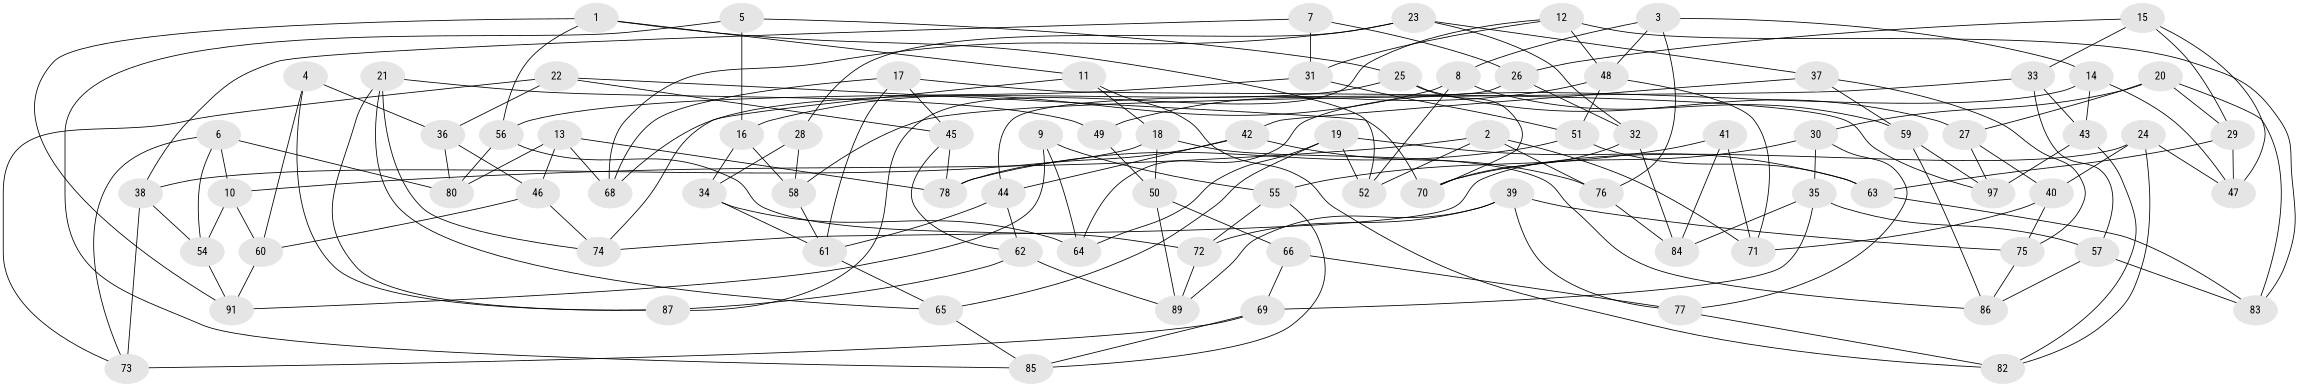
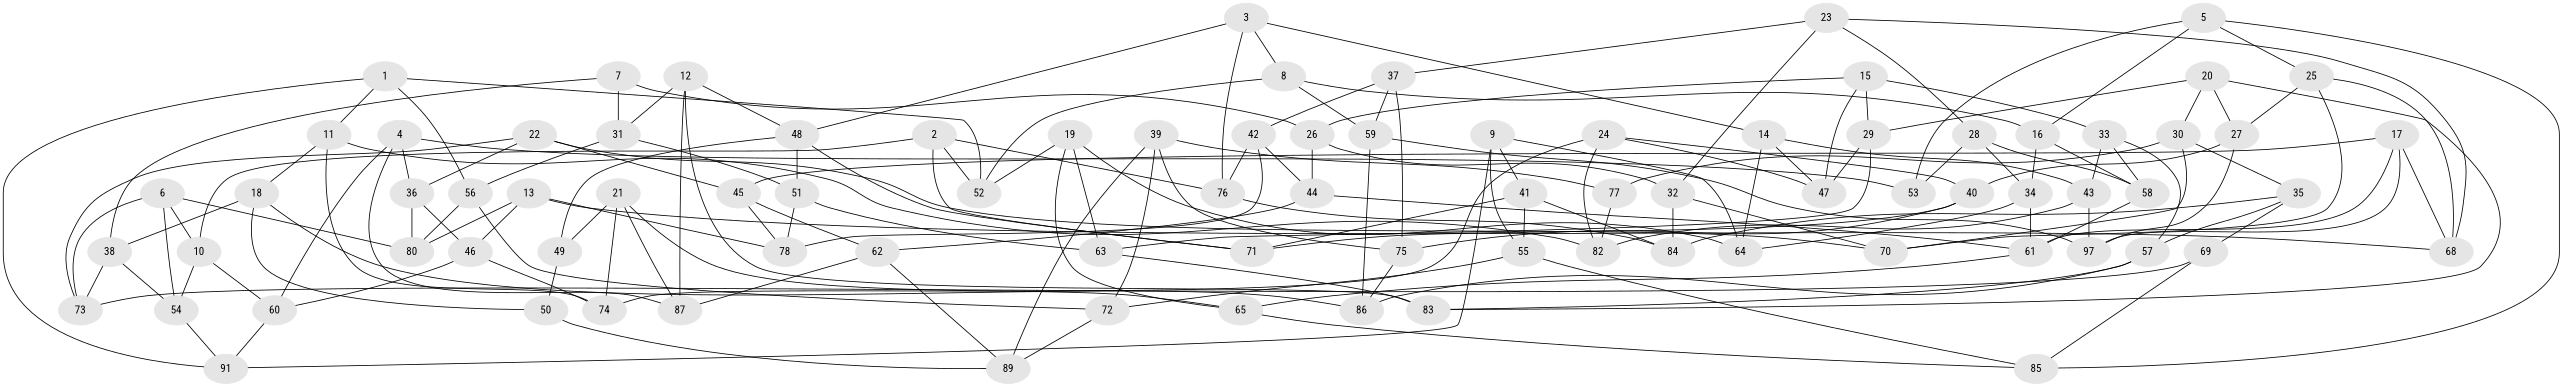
edge "9" -- "41": added
node "53": added
node "66": removed
